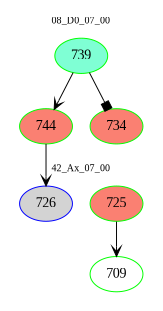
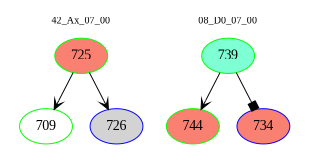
node "734": color green -> blue
edge "744" -> "726": now "725" -> "726"
